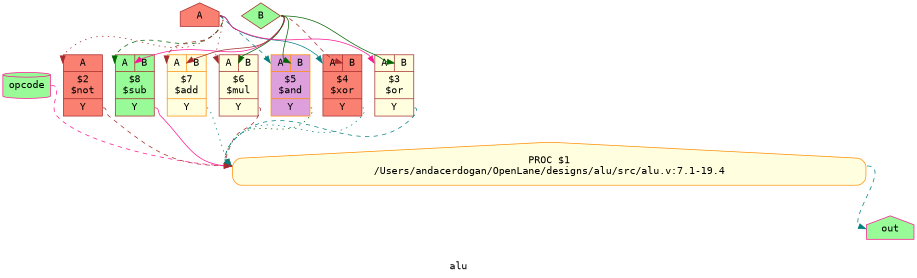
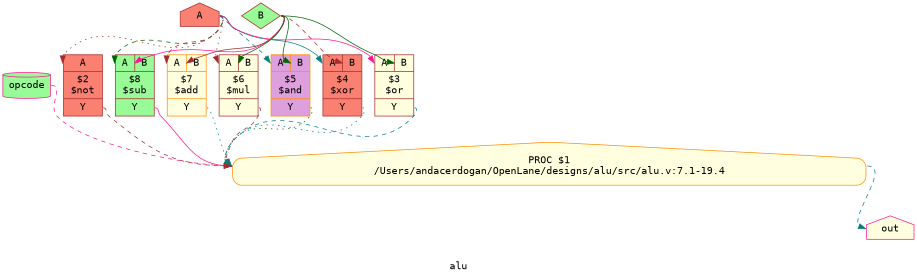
node "out": fillcolor palegreen -> lightyellow
